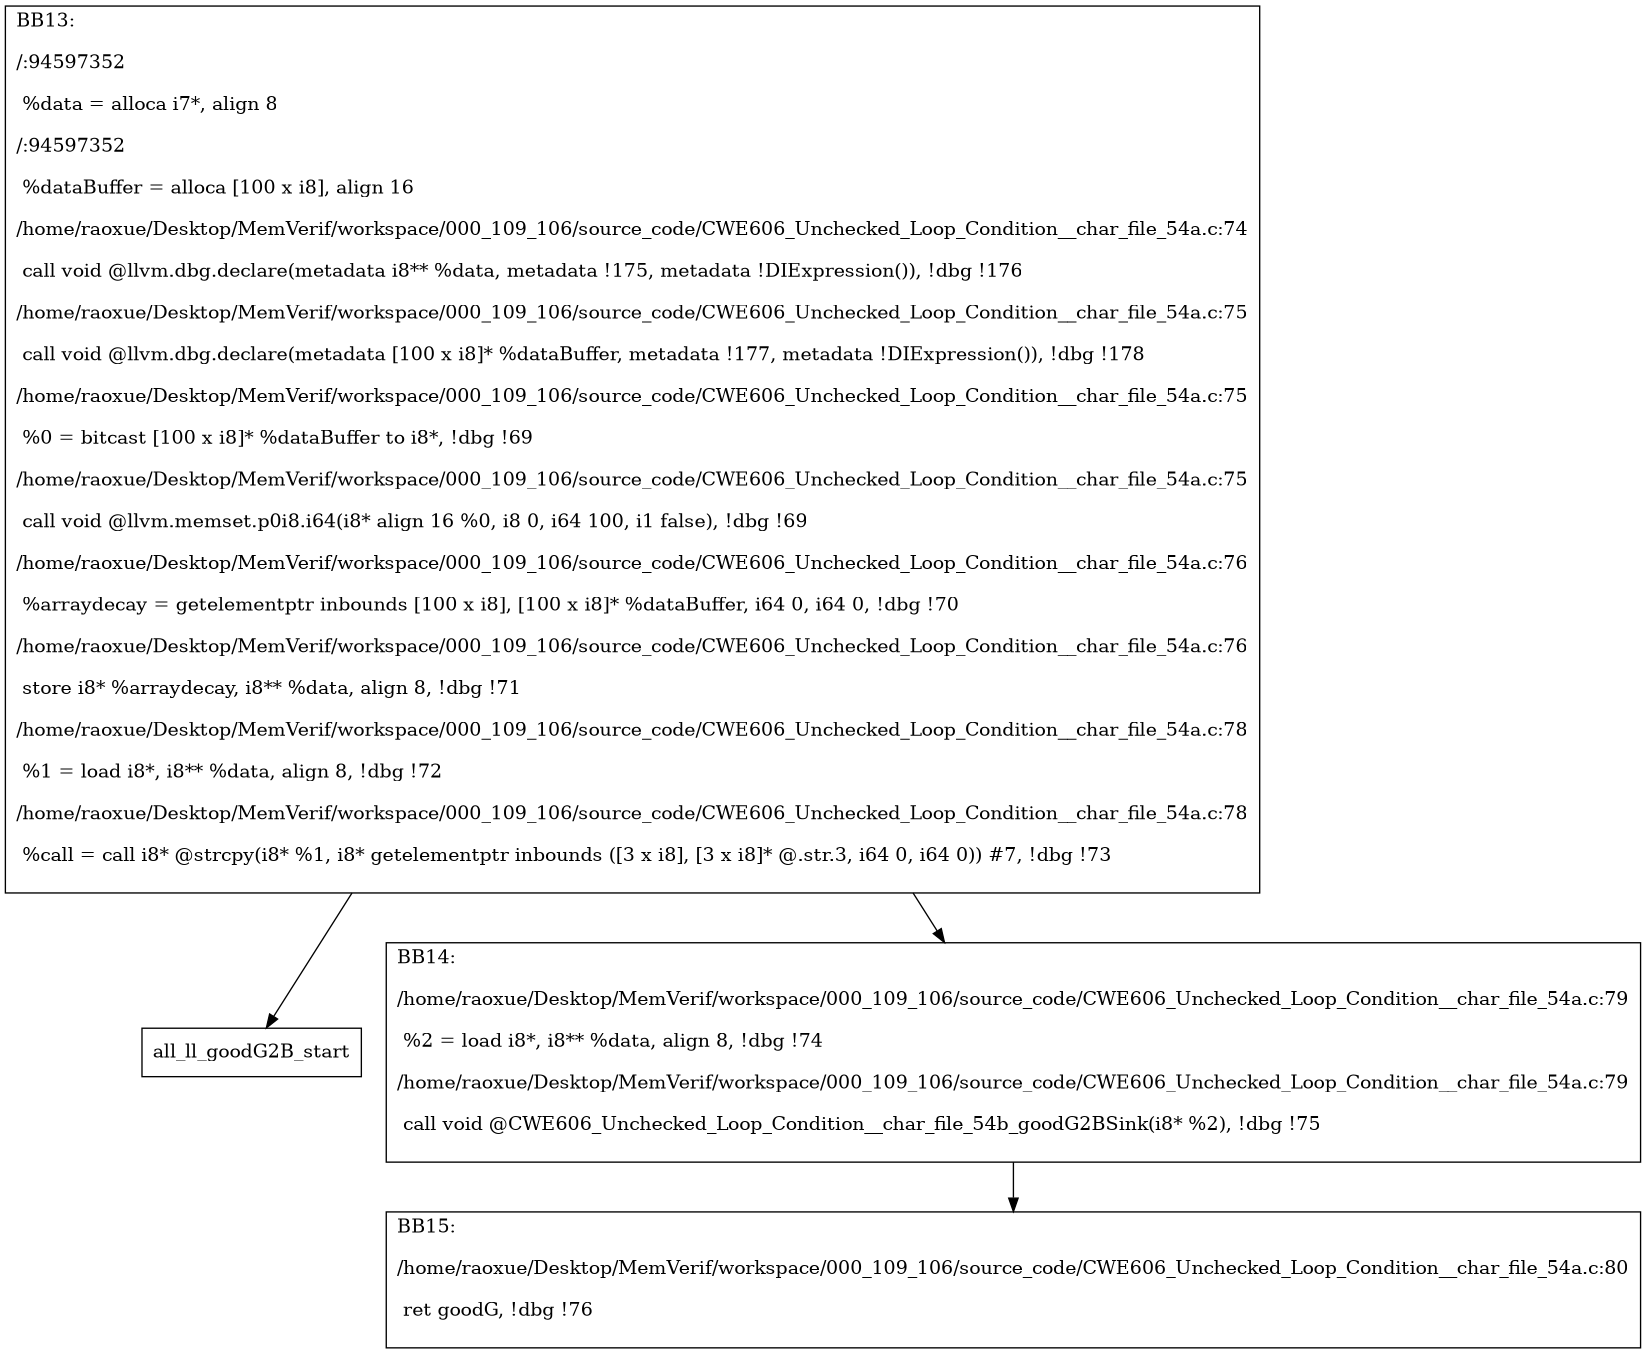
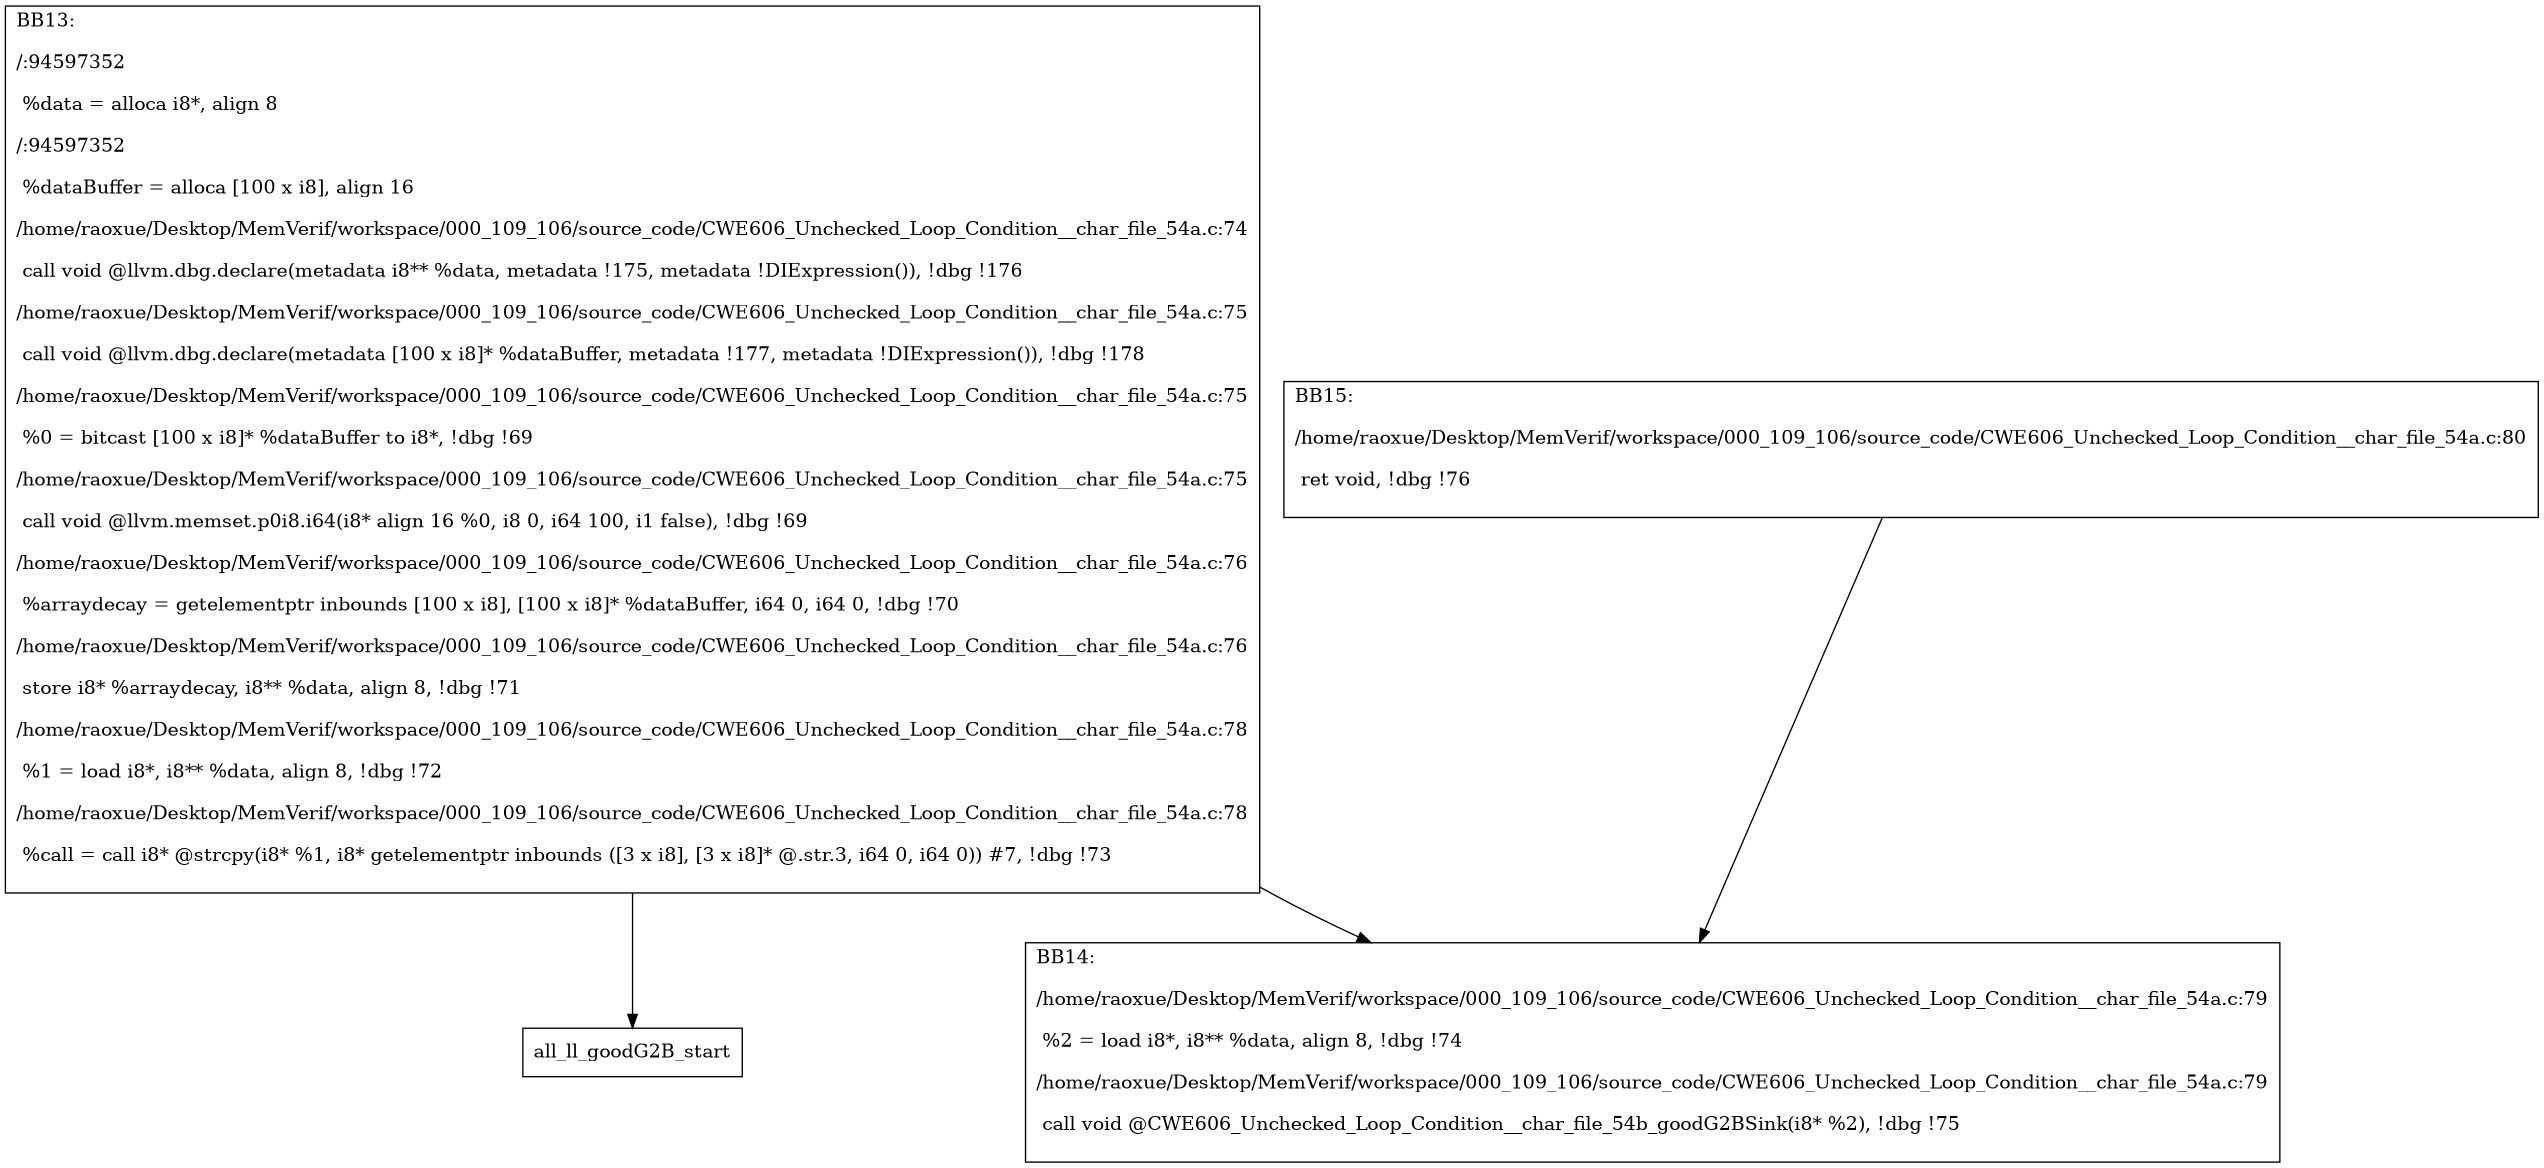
node "BB13:": text "%data = alloca i7*, align 8" -> "%data = alloca i8*, align 8"
edge "BB14:" -> "BB15:": reversed
node "BB15:": text "ret goodG, !dbg !76" -> "ret void, !dbg !76"
